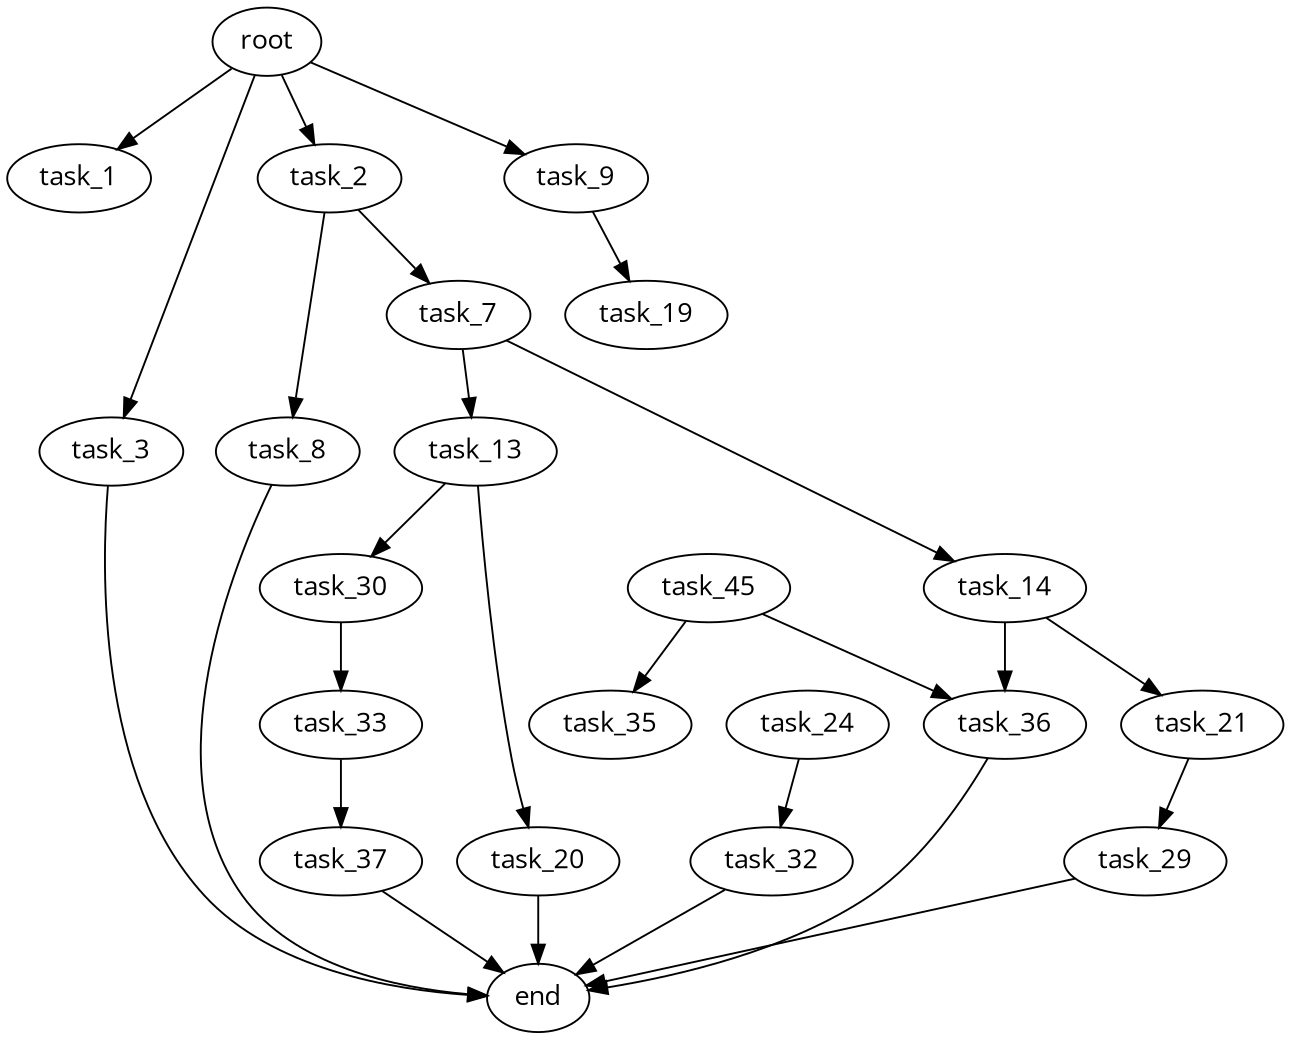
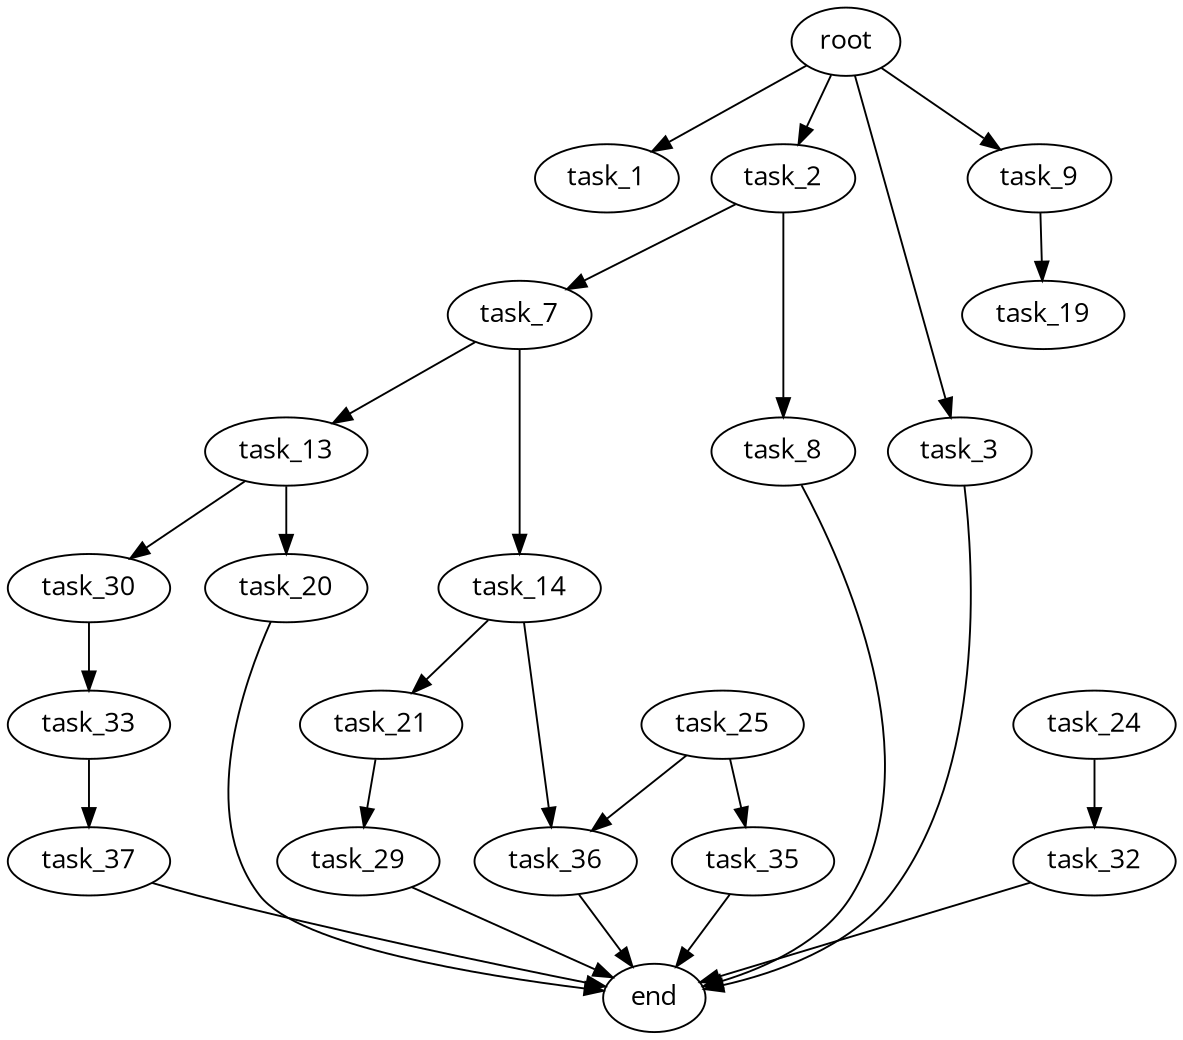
node "task_45": label "task_45" -> "task_25"
edge "task_35" -> "end": added
